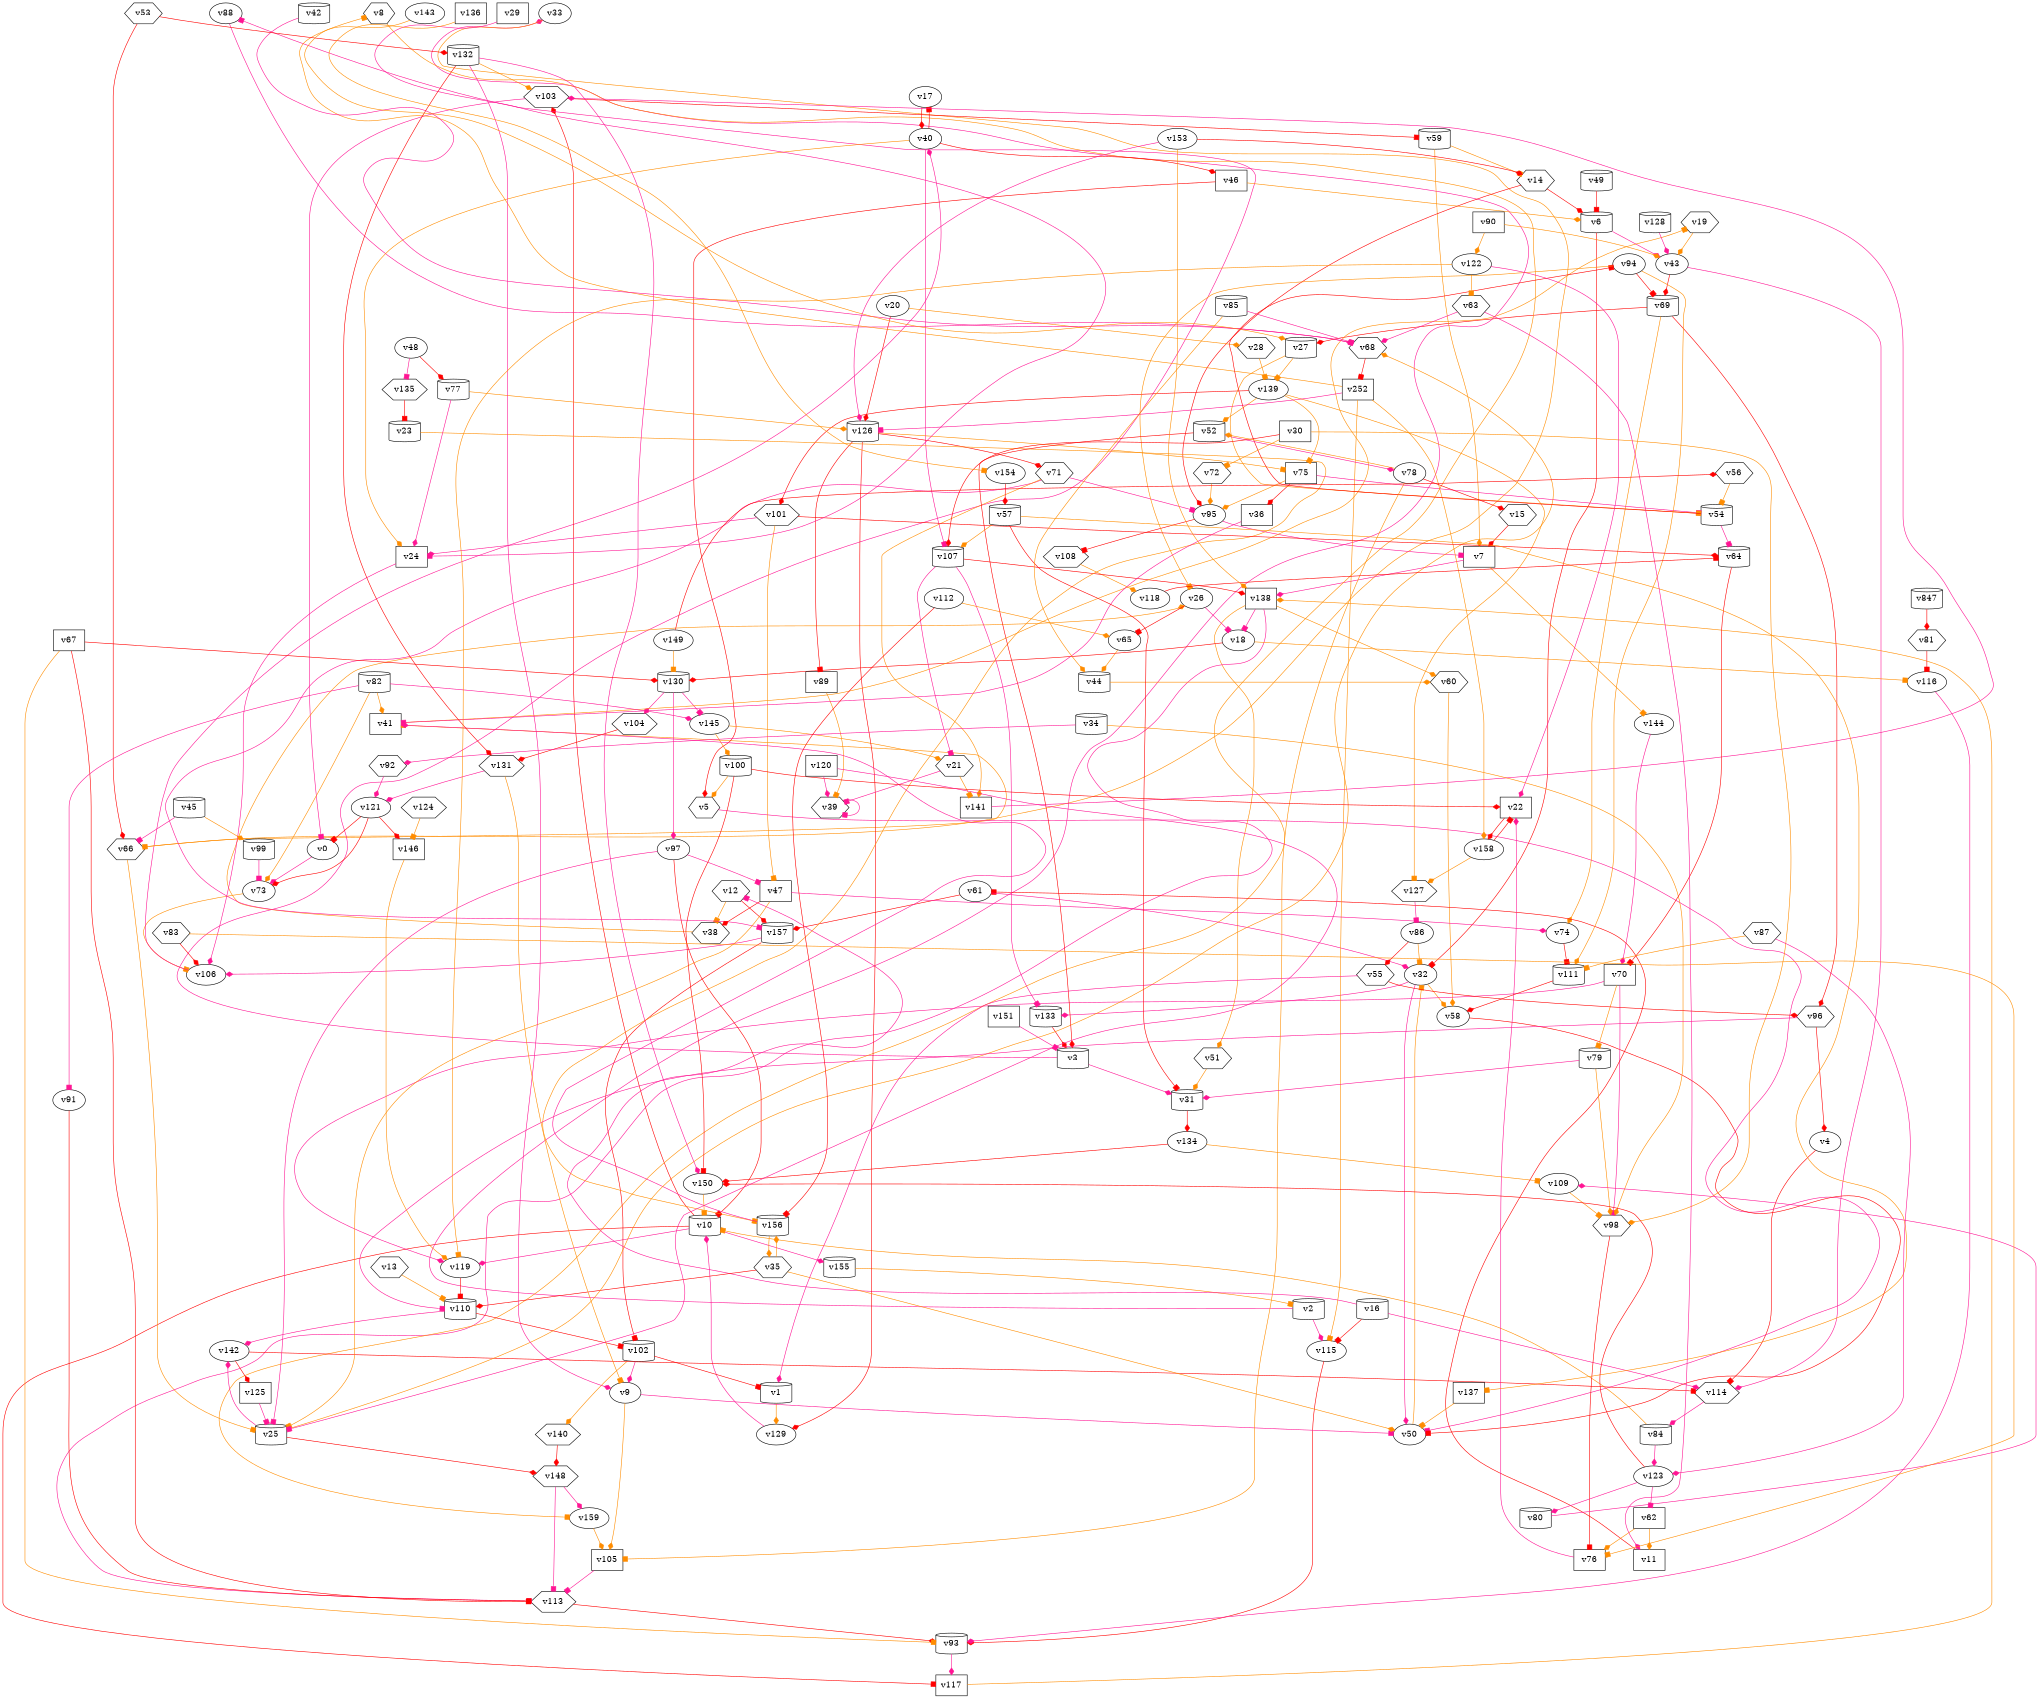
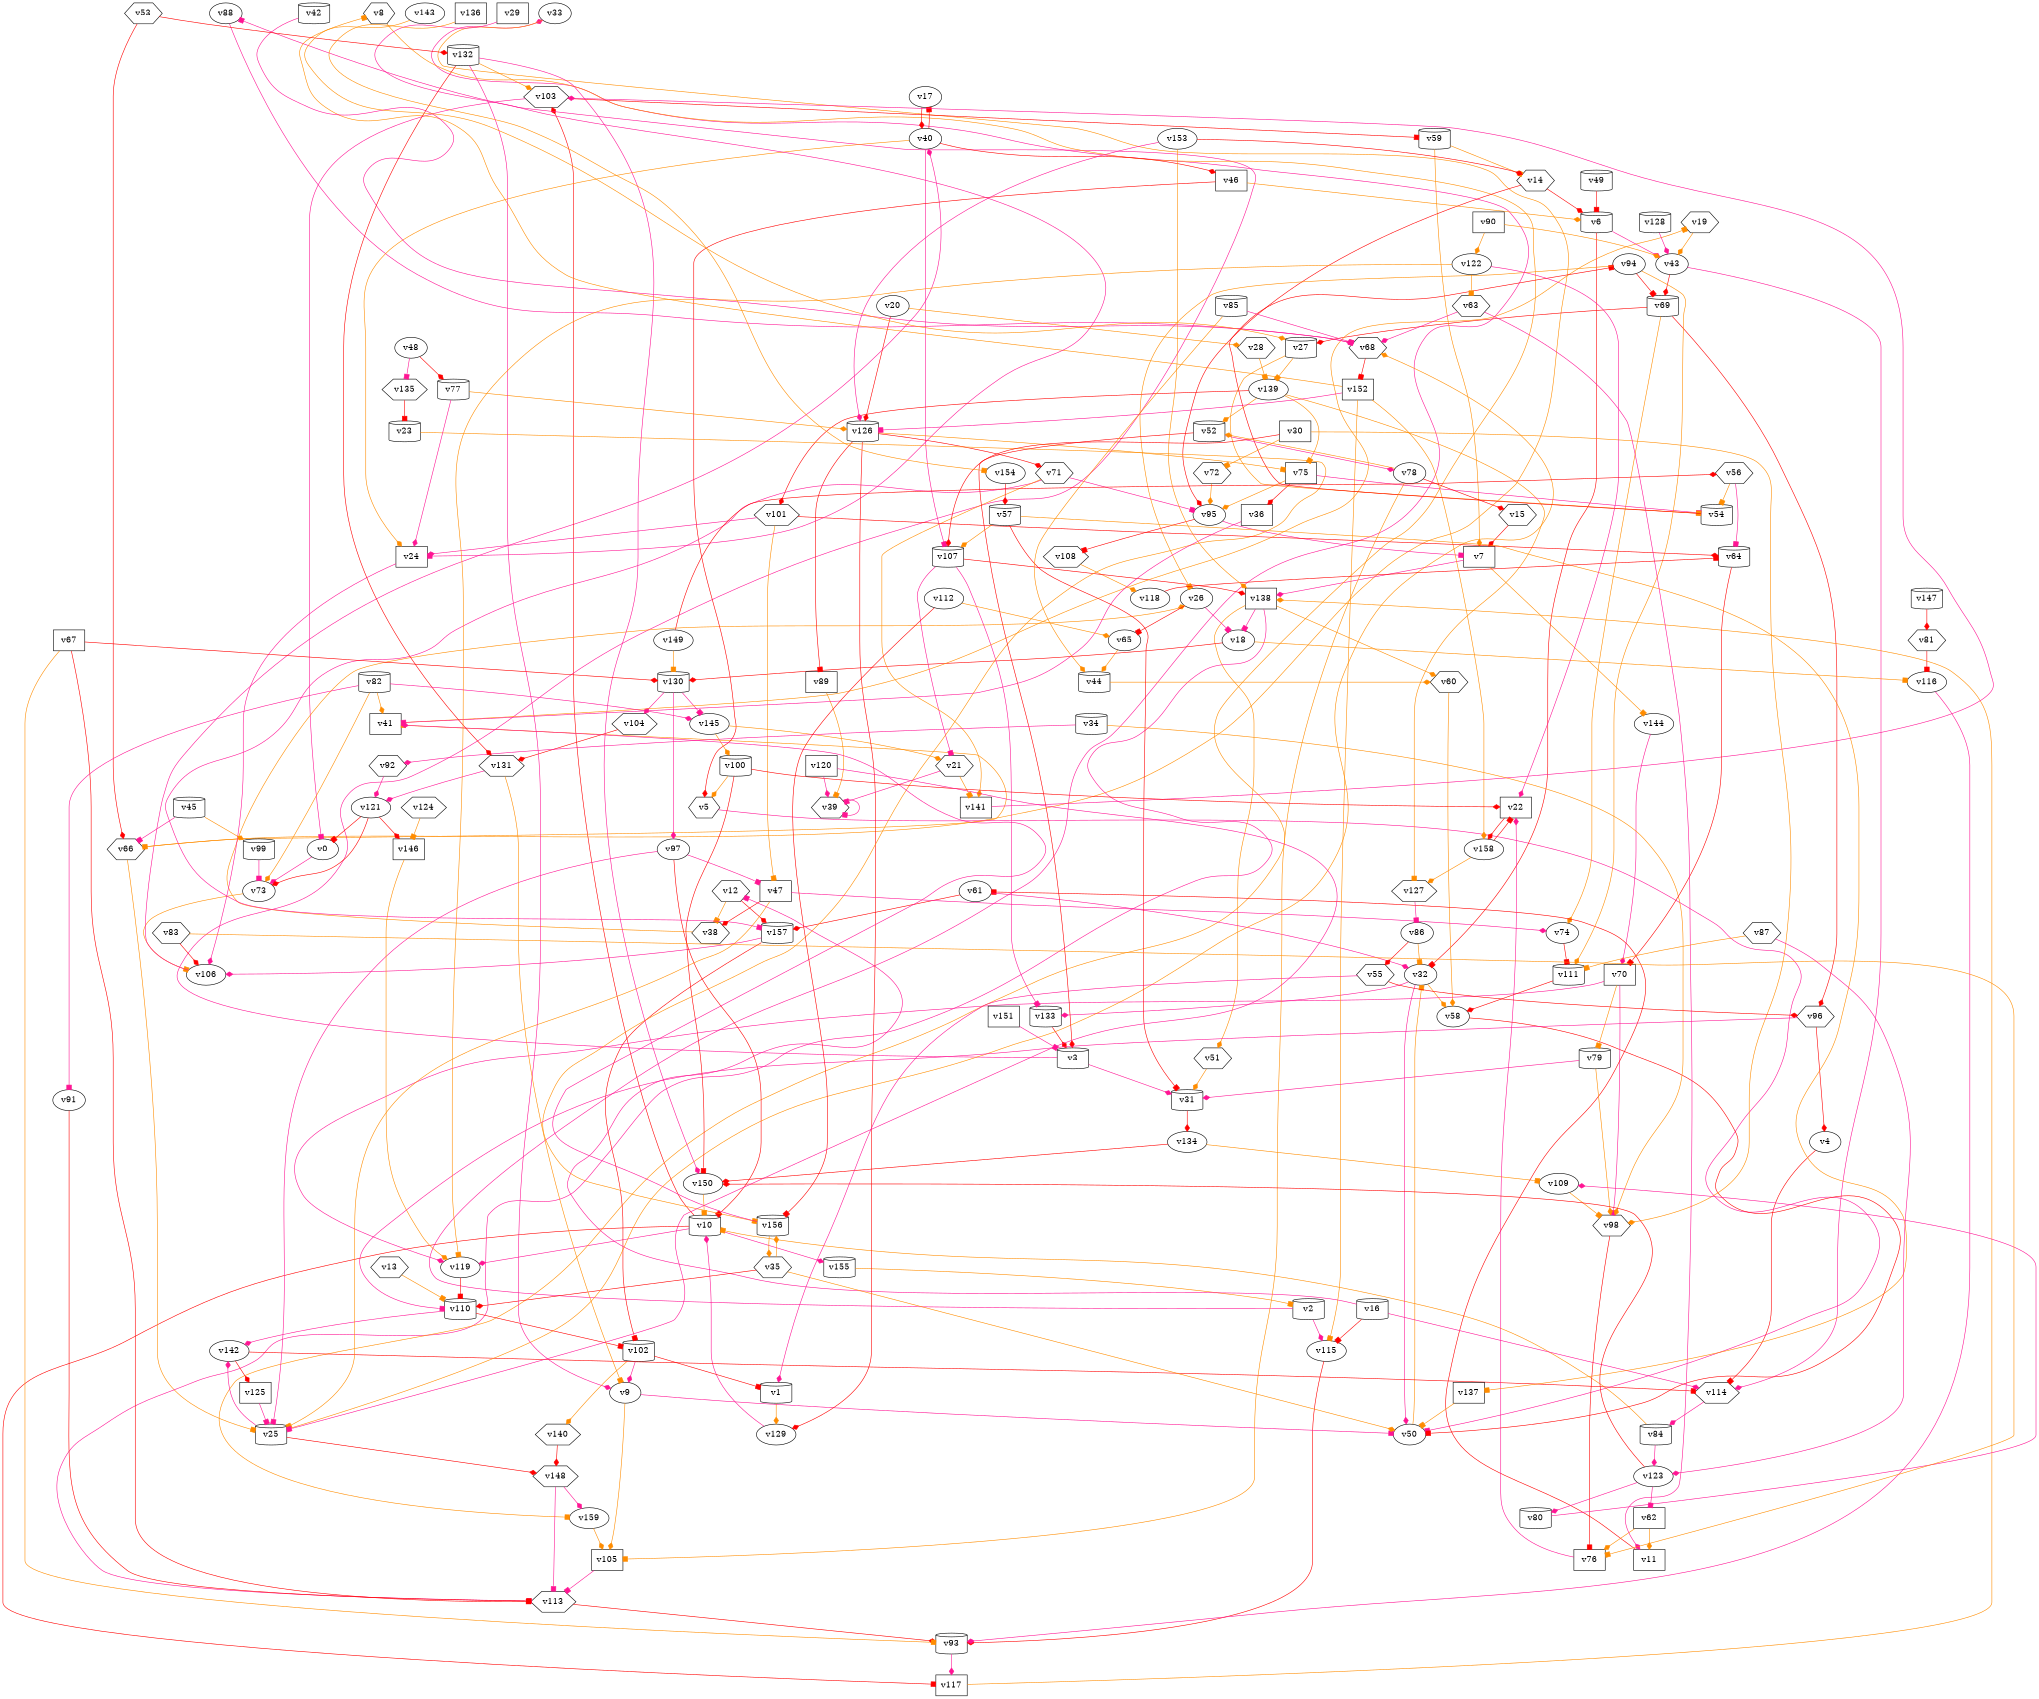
node "v252": label "v252" -> "v152"
edge "v54" -> "v64": now "v56" -> "v64"
node "v847": label "v847" -> "v147"
